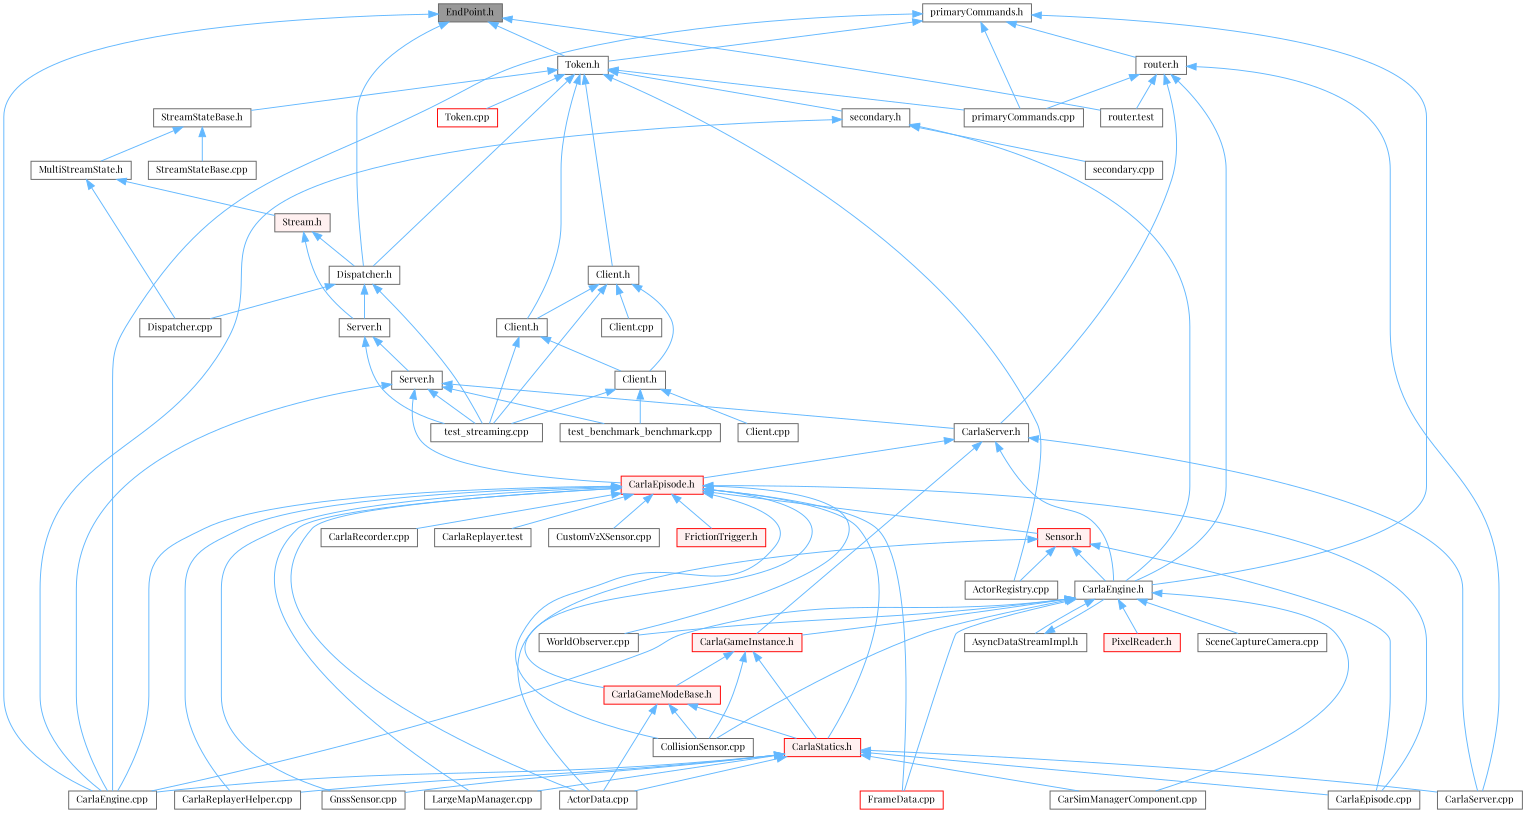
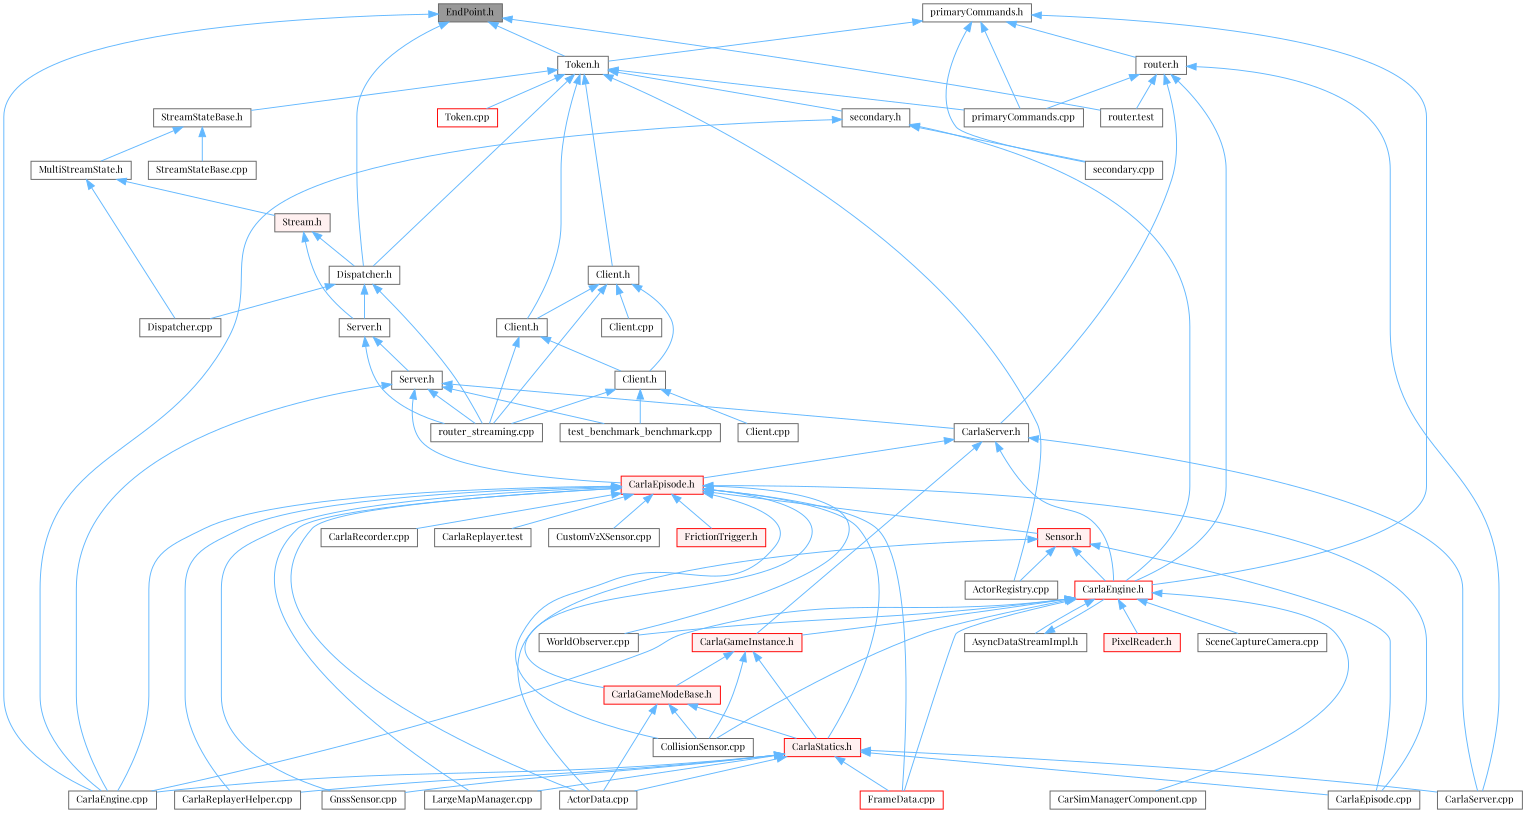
edge "CarlaEngine.cpp" -> "primaryCommands.h": now "secondary.cpp" -> "primaryCommands.h"
node "test_streaming.cpp": label "test_streaming.cpp" -> "router_streaming.cpp"
node "CarlaEngine.h": color grey40 -> red
edge "CarSimManagerComponent.cpp" -> "CarlaStatics.h": now "FrameData.cpp" -> "CarlaStatics.h"
